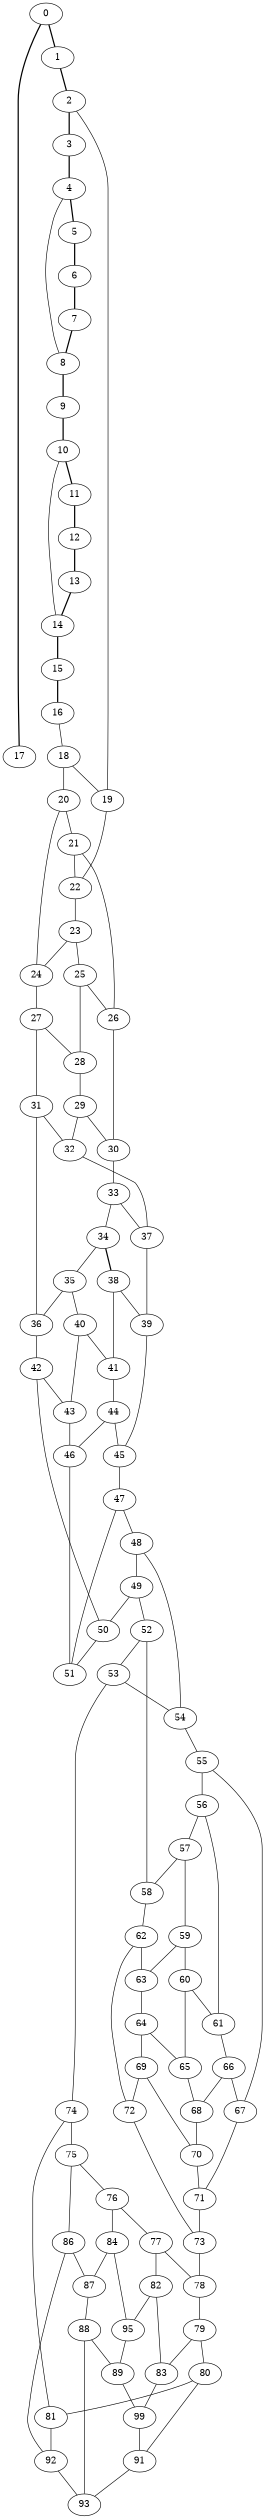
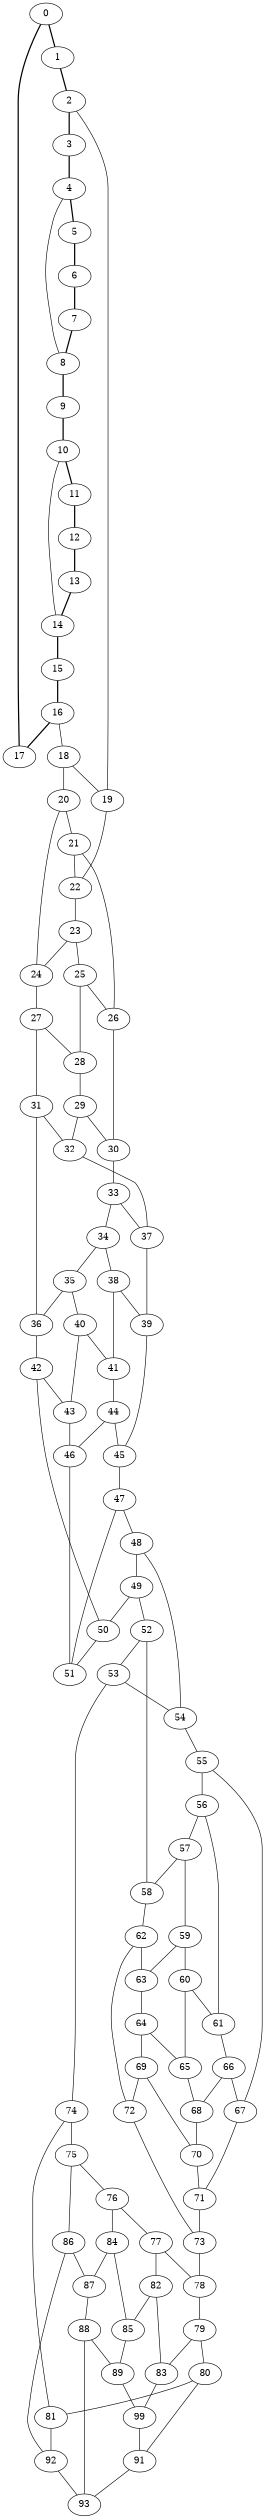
edge "16" -- "17": added
edge "34" -- "38": style bold -> solid
node "95": label "95" -> "85"
